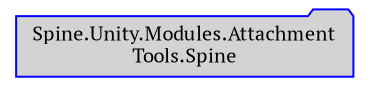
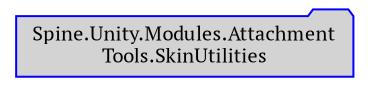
node "Spine.Unity.Modules.Attachment Tools.Spine": label "Spine.Unity.Modules.Attachment Tools.Spine" -> "Spine.Unity.Modules.Attachment Tools.SkinUtilities"
